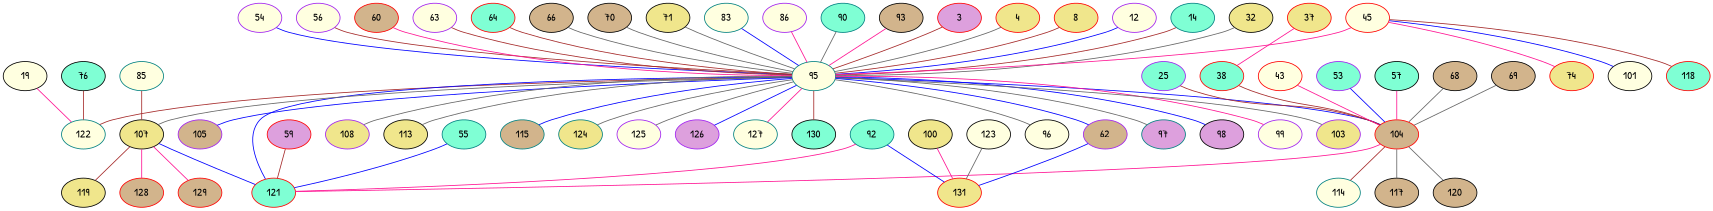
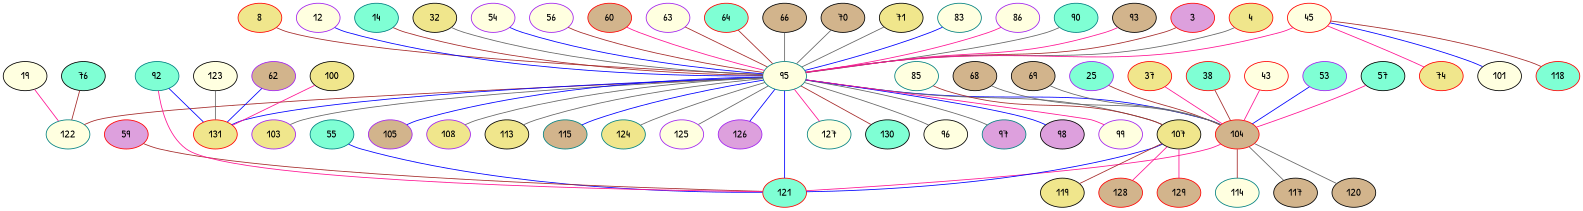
edge "37" -- "38": now "37" -- "104"
edge "95" -- "62": now "95" -- "131"
